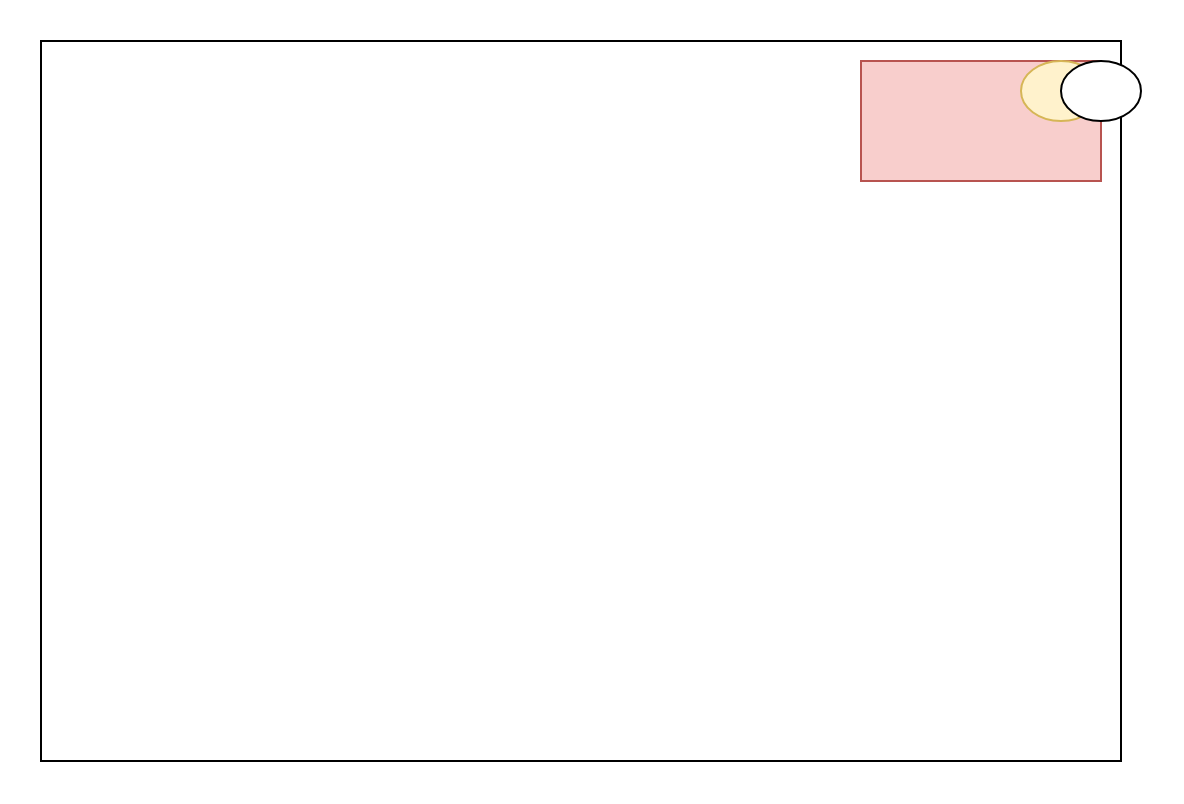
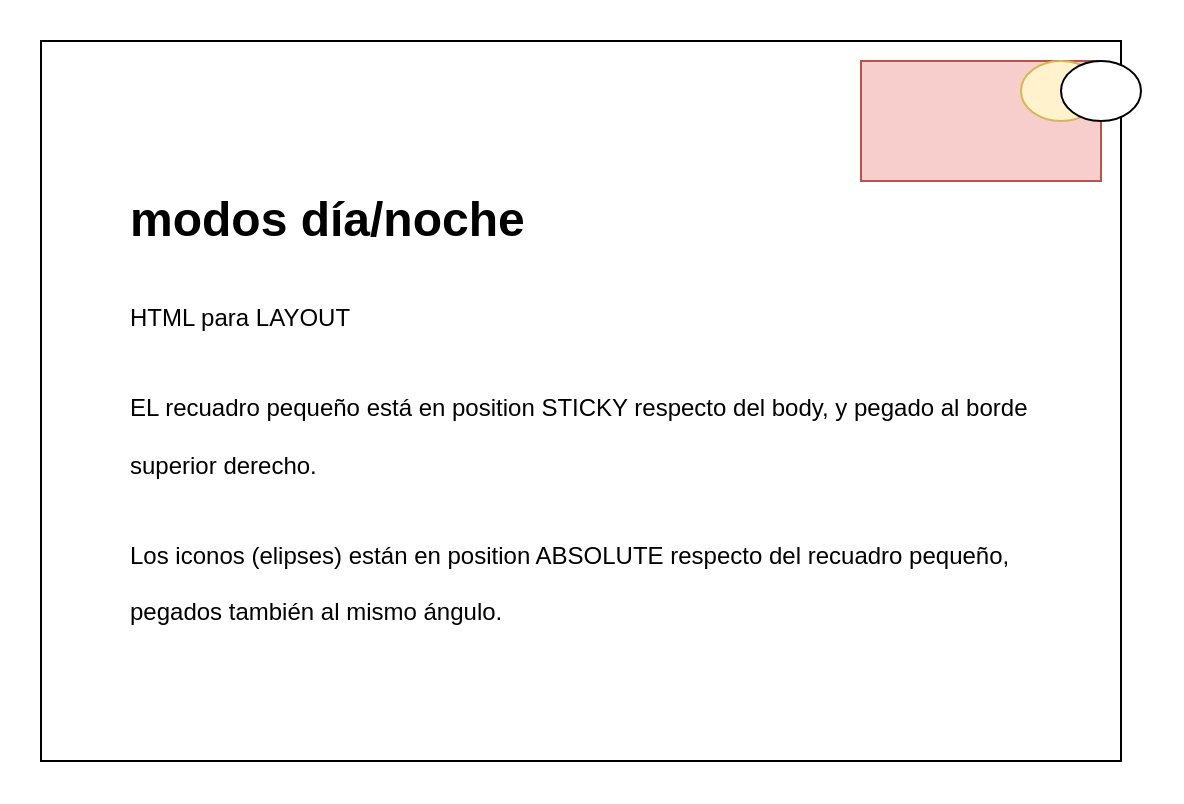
node "modos día/nocheHTML para LAYOUTEL recuadro pequeño está en position STICKY respecto del body, y pegado al borde superior derecho.Los iconos (elipses) están en position ABSOLUTE respecto del recuadro pequeño, pegados también al mismo ángulo.": added
